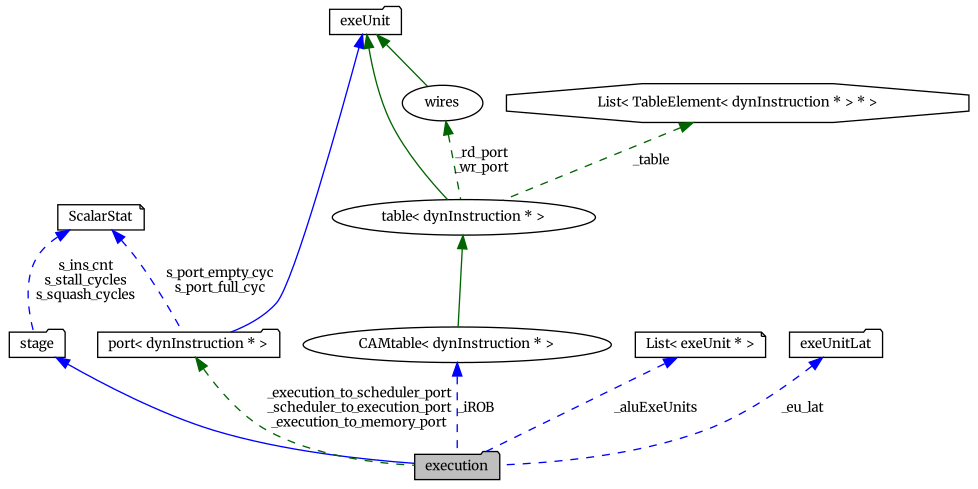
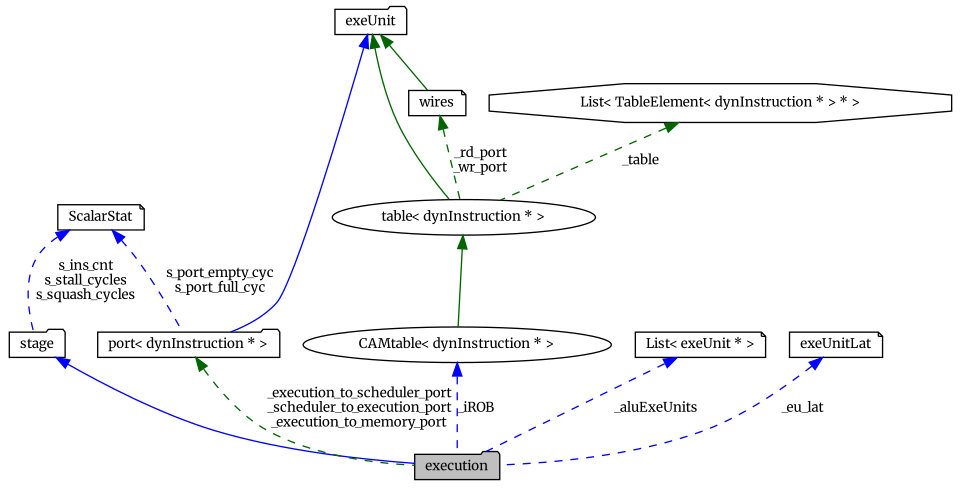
node "wires": shape ellipse -> note
node "exeUnitLat": shape folder -> note
